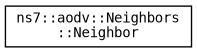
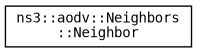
node "ns7::aodv::Neighbors ::Neighbor": label "ns7::aodv::Neighbors ::Neighbor" -> "ns3::aodv::Neighbors ::Neighbor"
